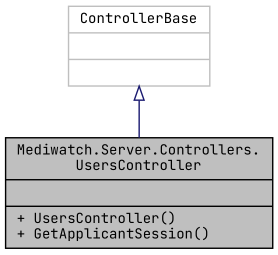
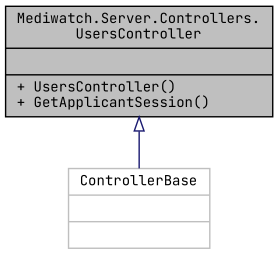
edge "Mediwatch.Server.Controllers." -> "ControllerBase": reversed
